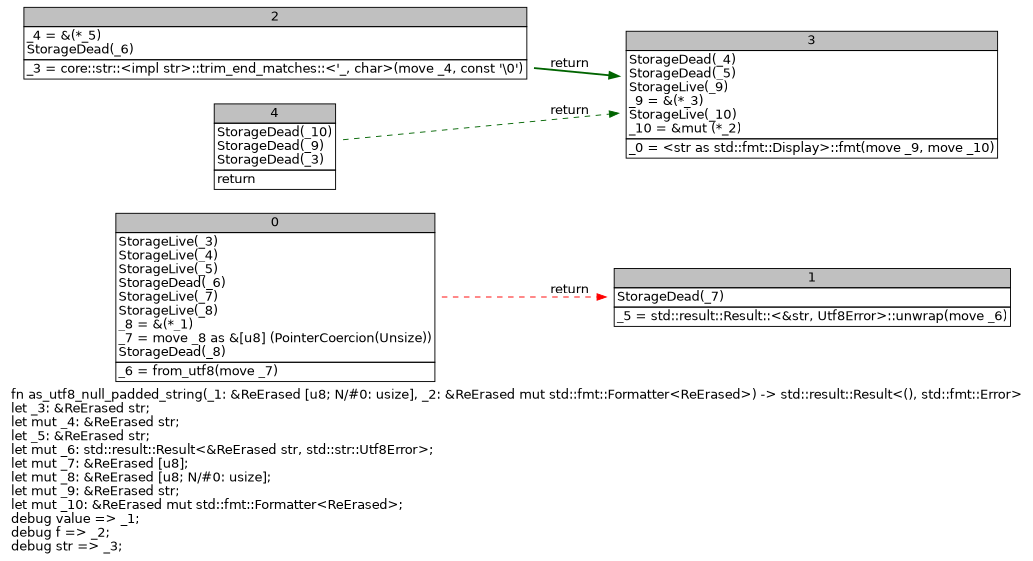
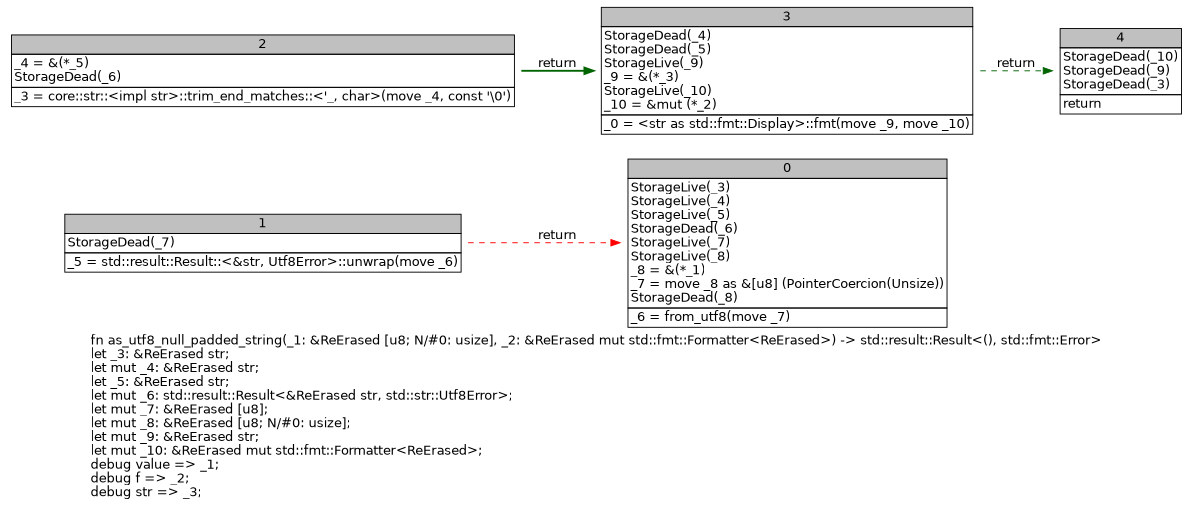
edge "4" -> "3": reversed
edge "0" -> "1": reversed
